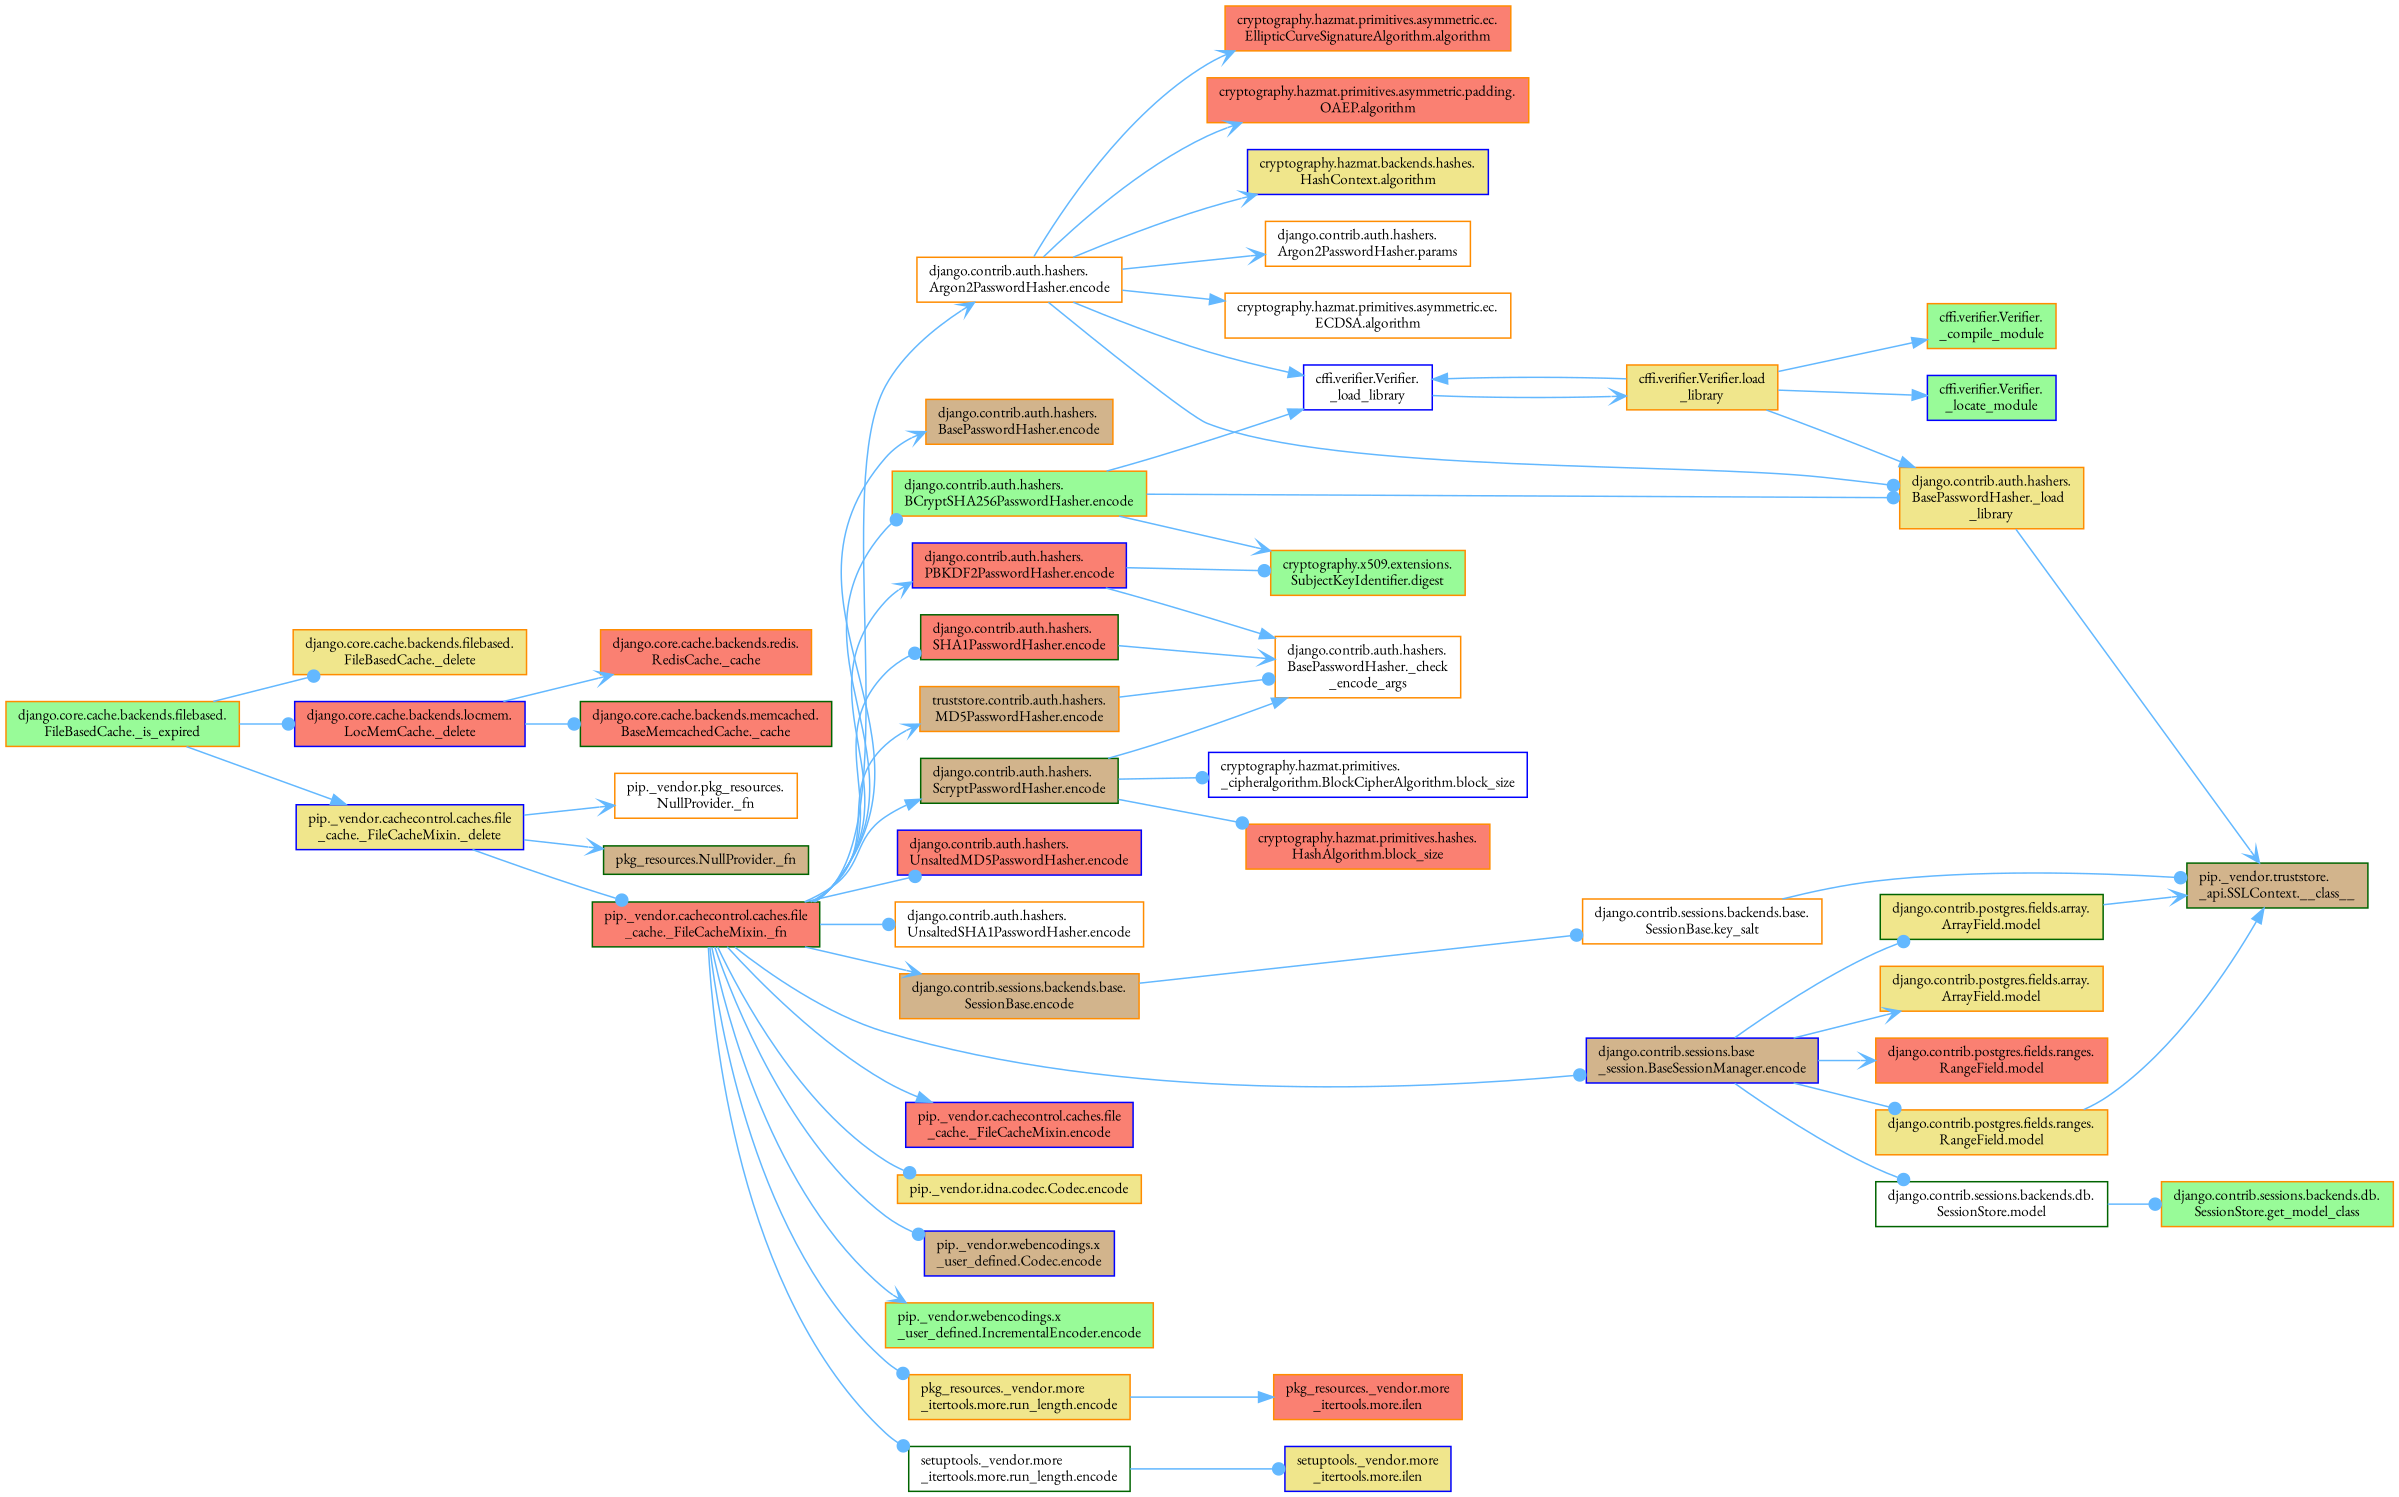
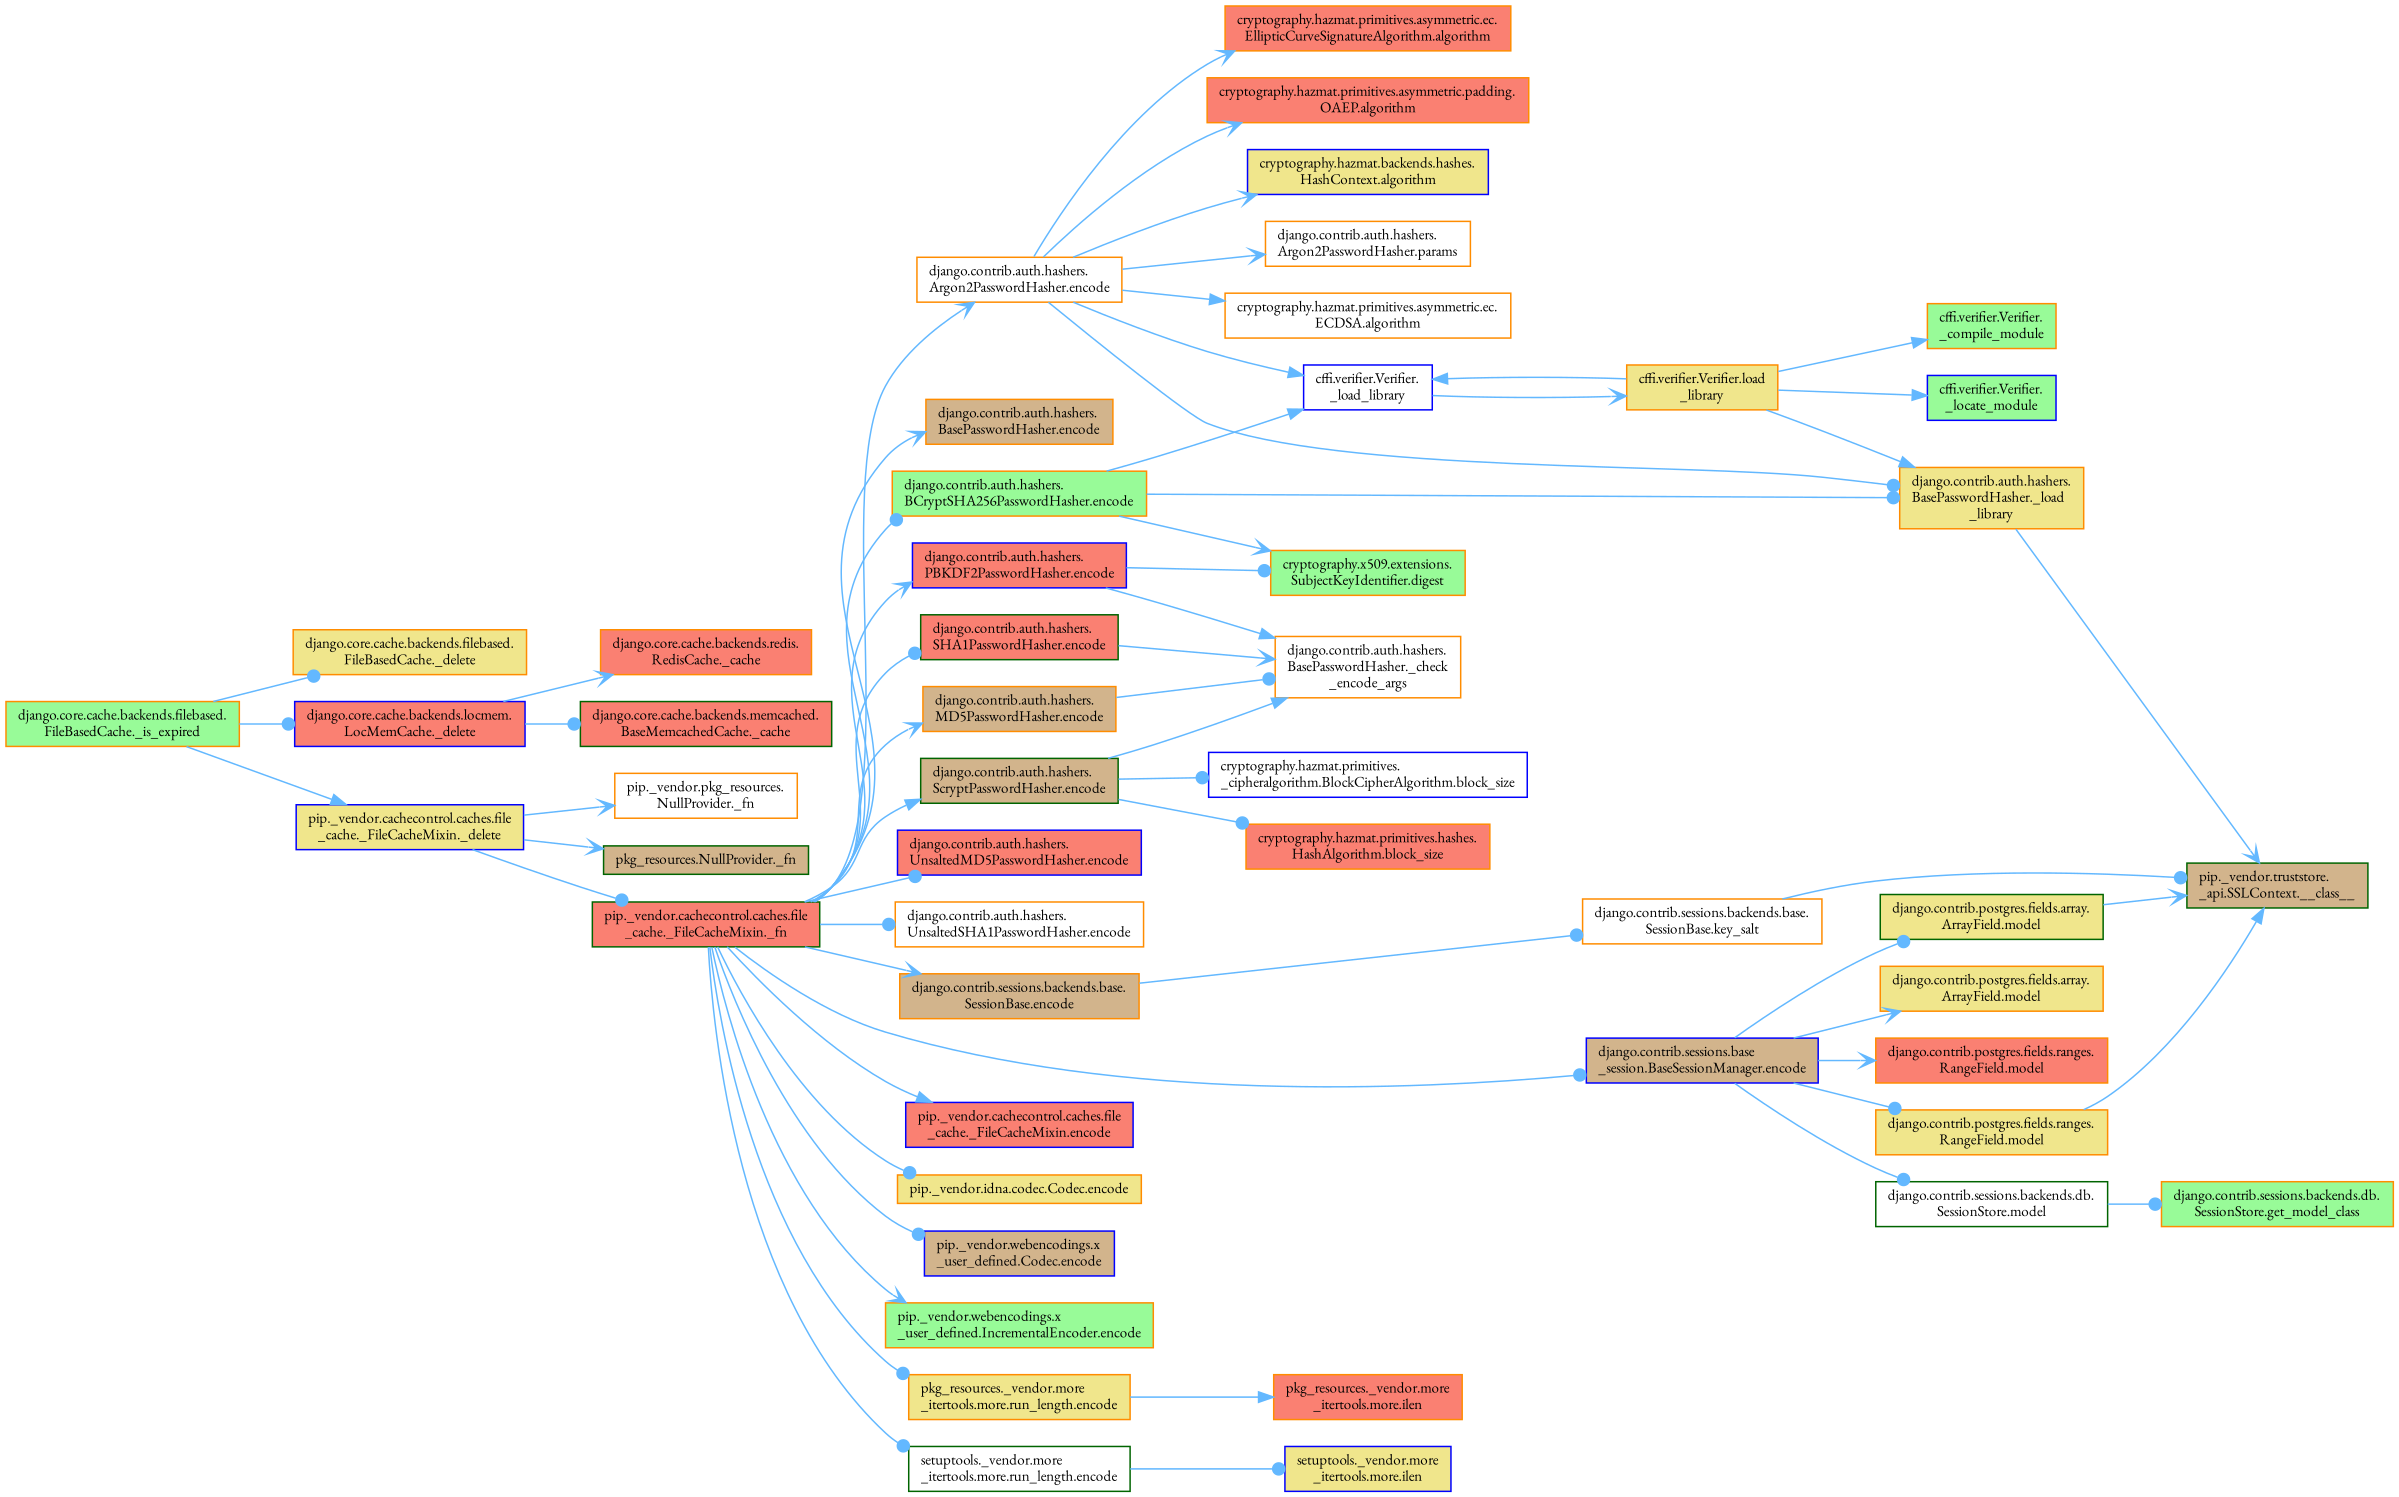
node "truststore.contrib.auth.hashers. MD5PasswordHasher.encode": label "truststore.contrib.auth.hashers. MD5PasswordHasher.encode" -> "django.contrib.auth.hashers. MD5PasswordHasher.encode"
